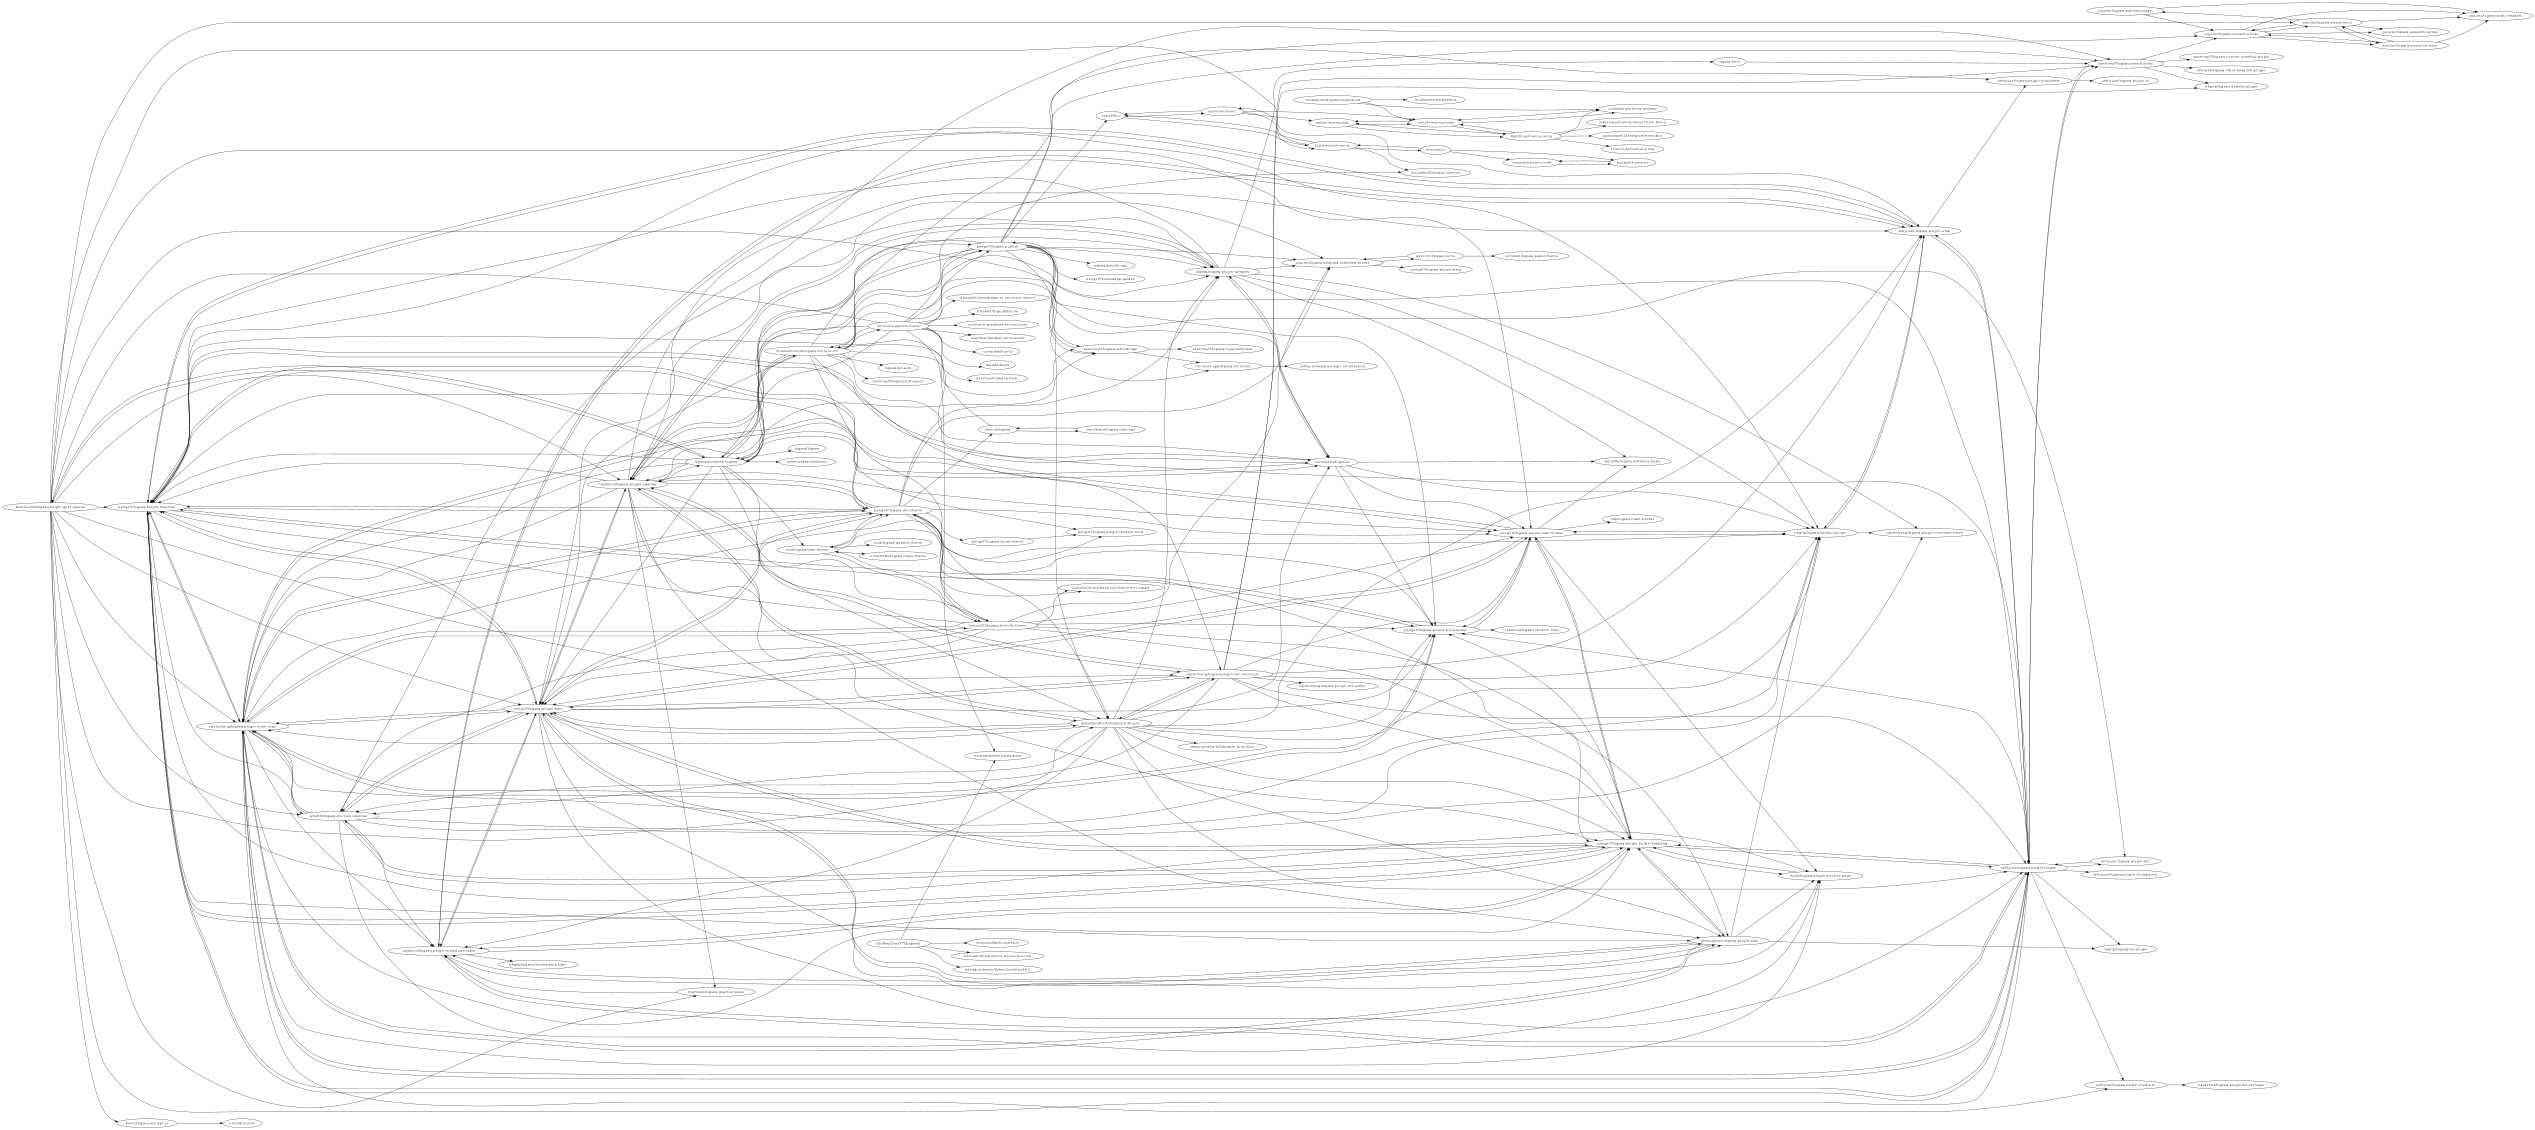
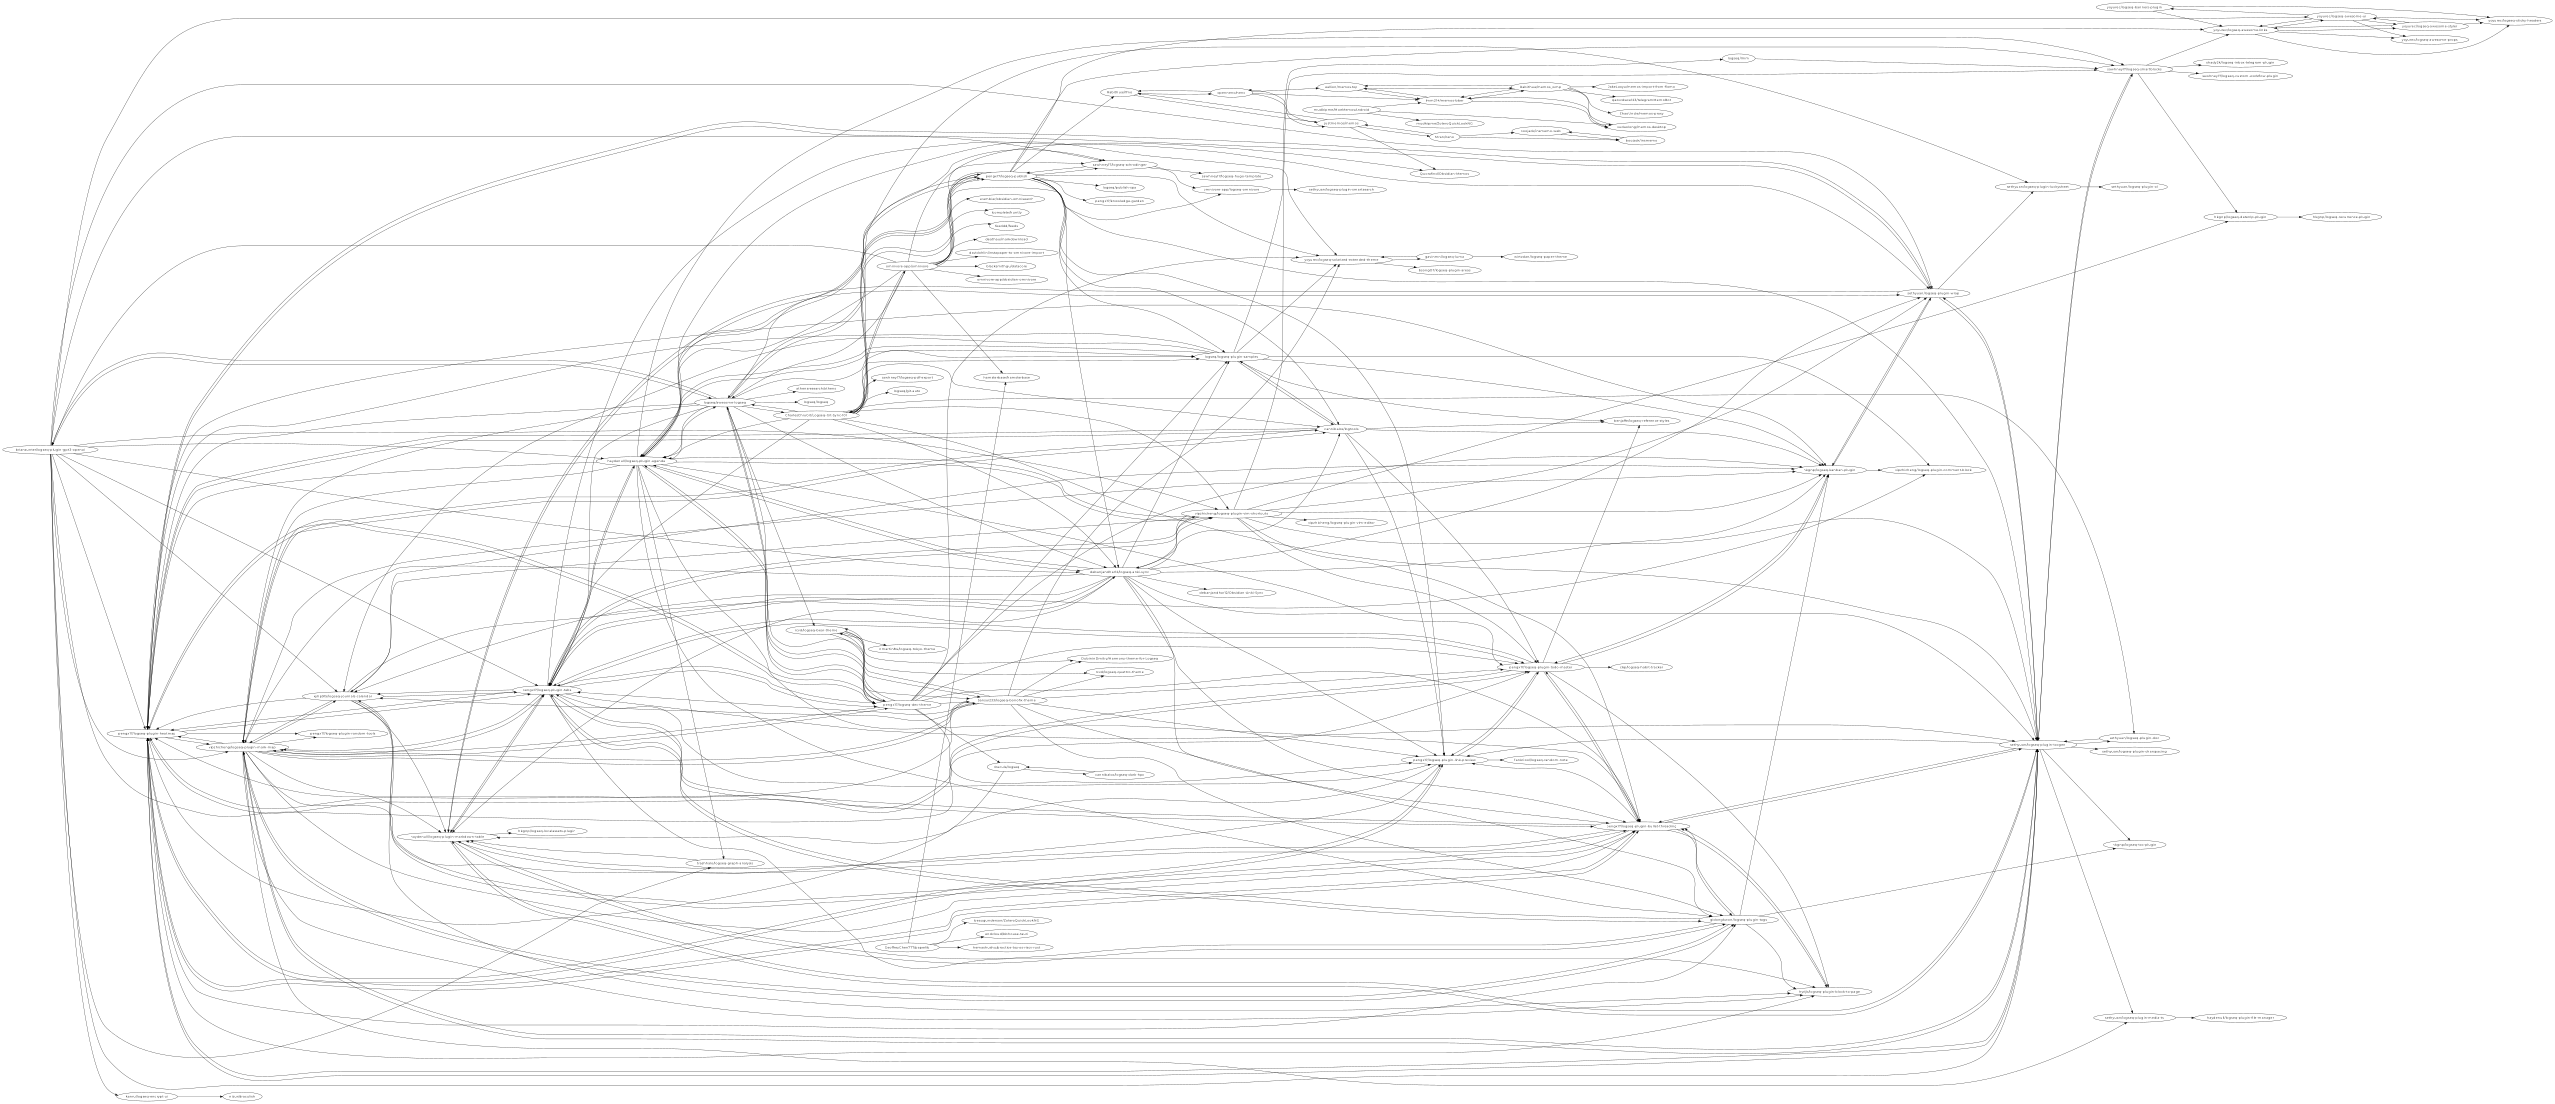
node "mudkipme/MoeMemos": label "mudkipme/MoeMemos" -> "mudkipme/ZoteroQuickLookNG"
node "Saszr/rfmo": label "Saszr/rfmo" -> "Rabithua/rfmo"
node "hkgnp/logseq-recurrence-plugin": added
node "pengx17/logseq-laurel-theme": removed
edge "Sansui233/logseq-bonofix-theme" -> "pengx17/logseq-dev-theme": now "Sansui233/logseq-bonofix-theme" -> "rcvd/logseq-quattro-theme"
edge "pengx17/logseq-plugin-link-preview" -> "vipzhicheng/logseq-plugin-mark-map": now "pengx17/logseq-plugin-link-preview" -> "haydenull/logseq-plugin-markdown-table"
